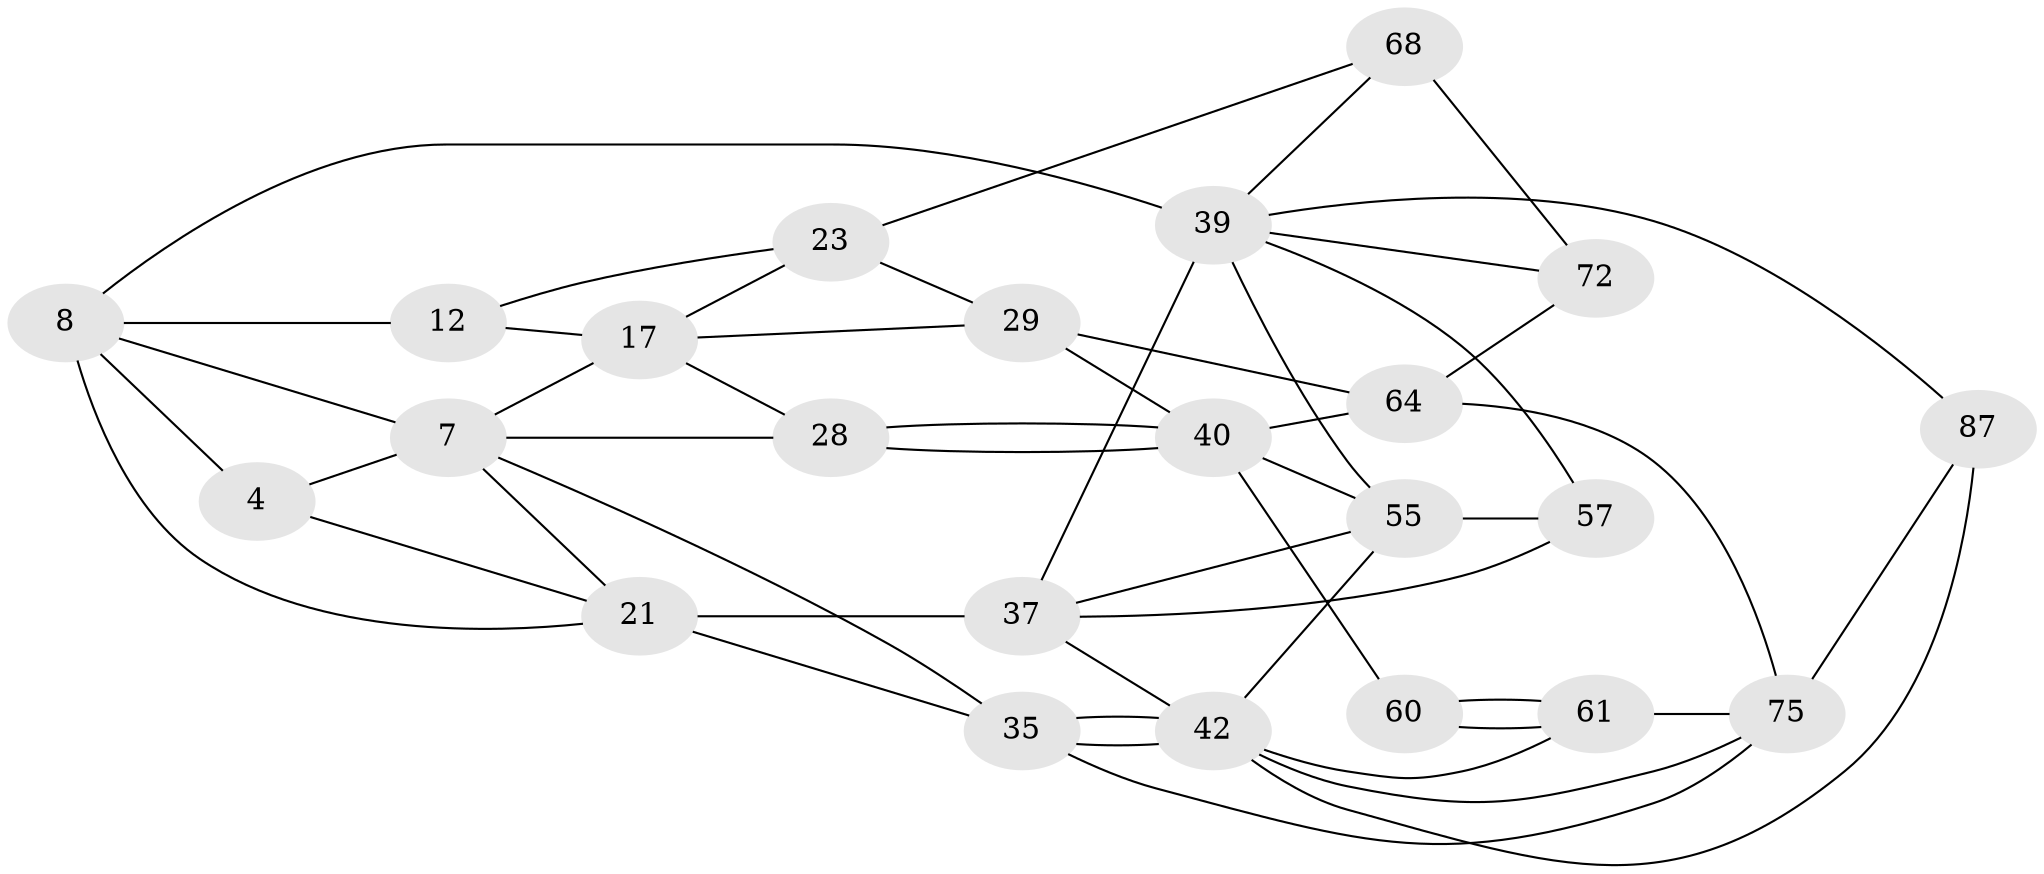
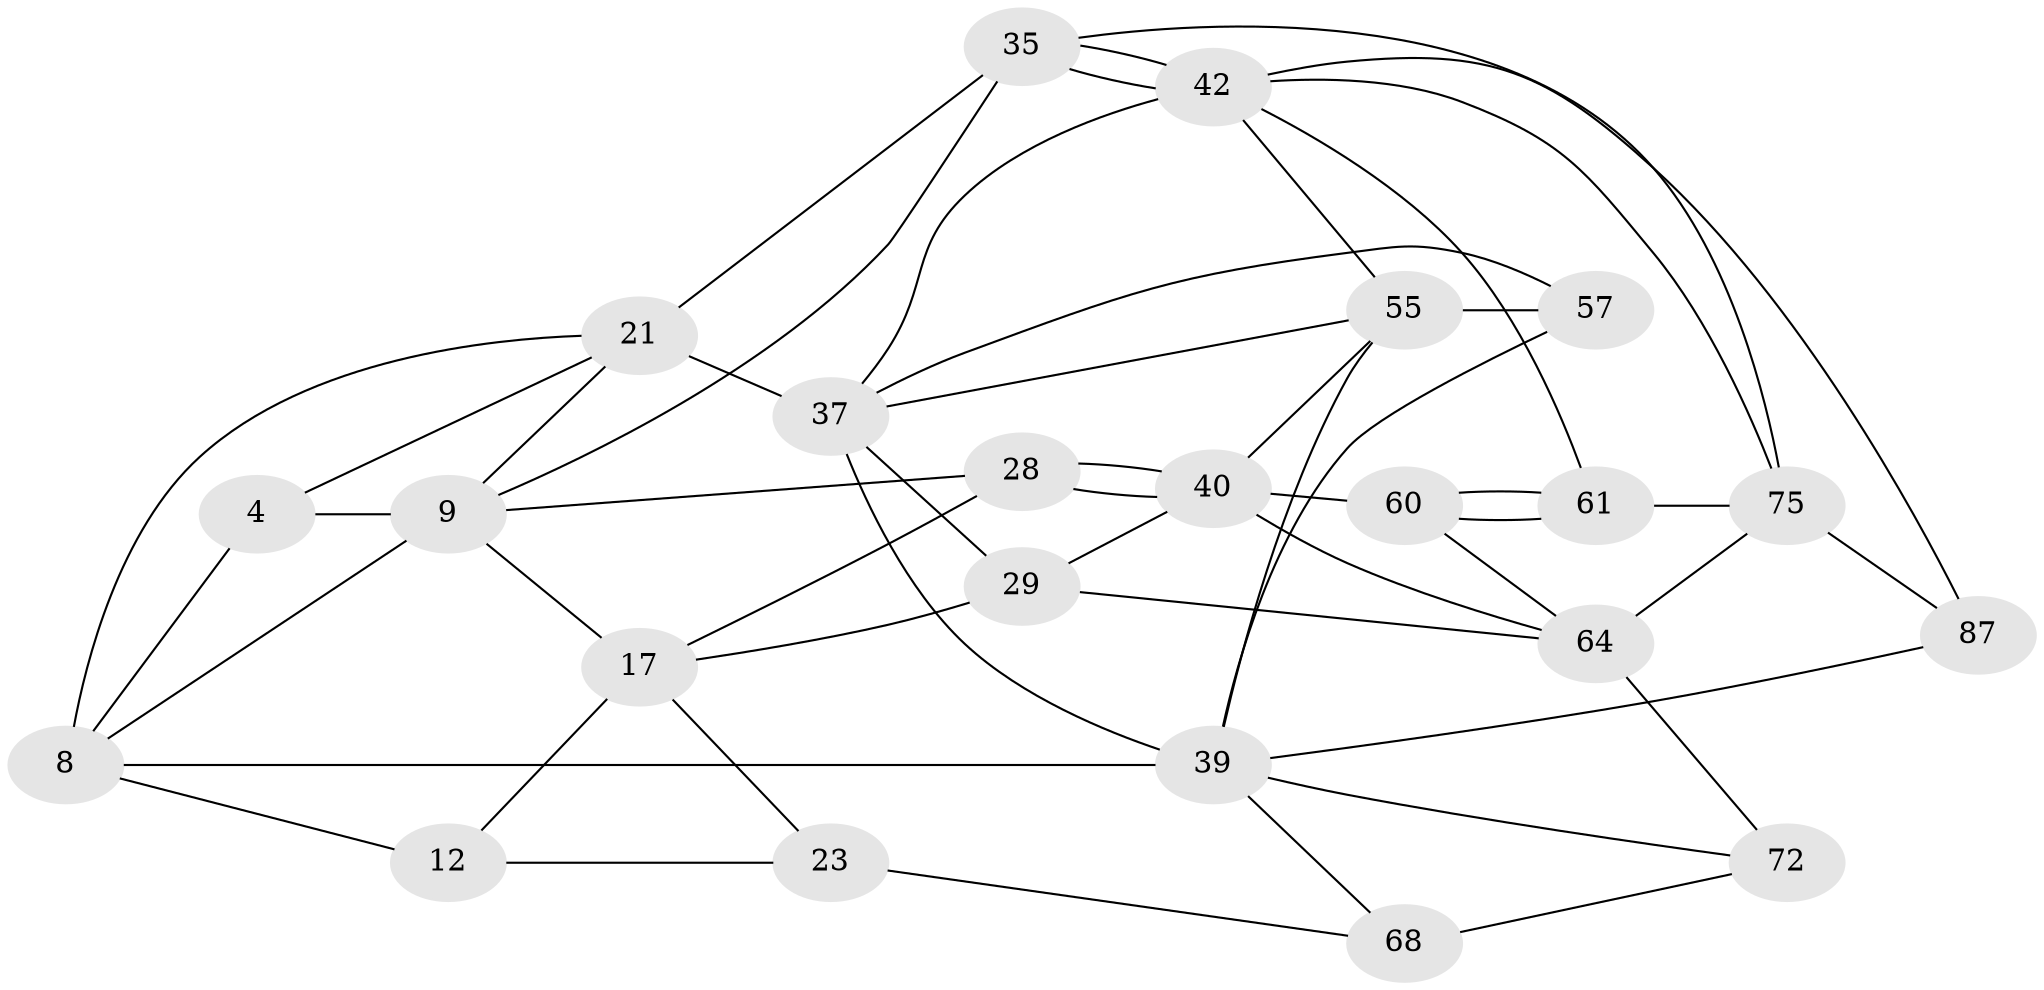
edge "23" -- "29": now "37" -- "29"
node "7": label "7" -> "9"
edge "60" -- "64": added
